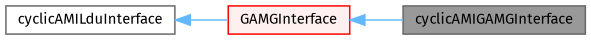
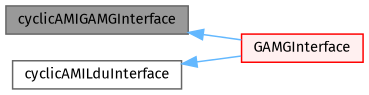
edge "cyclicAMIGAMGInterface" -> "GAMGInterface": reversed
